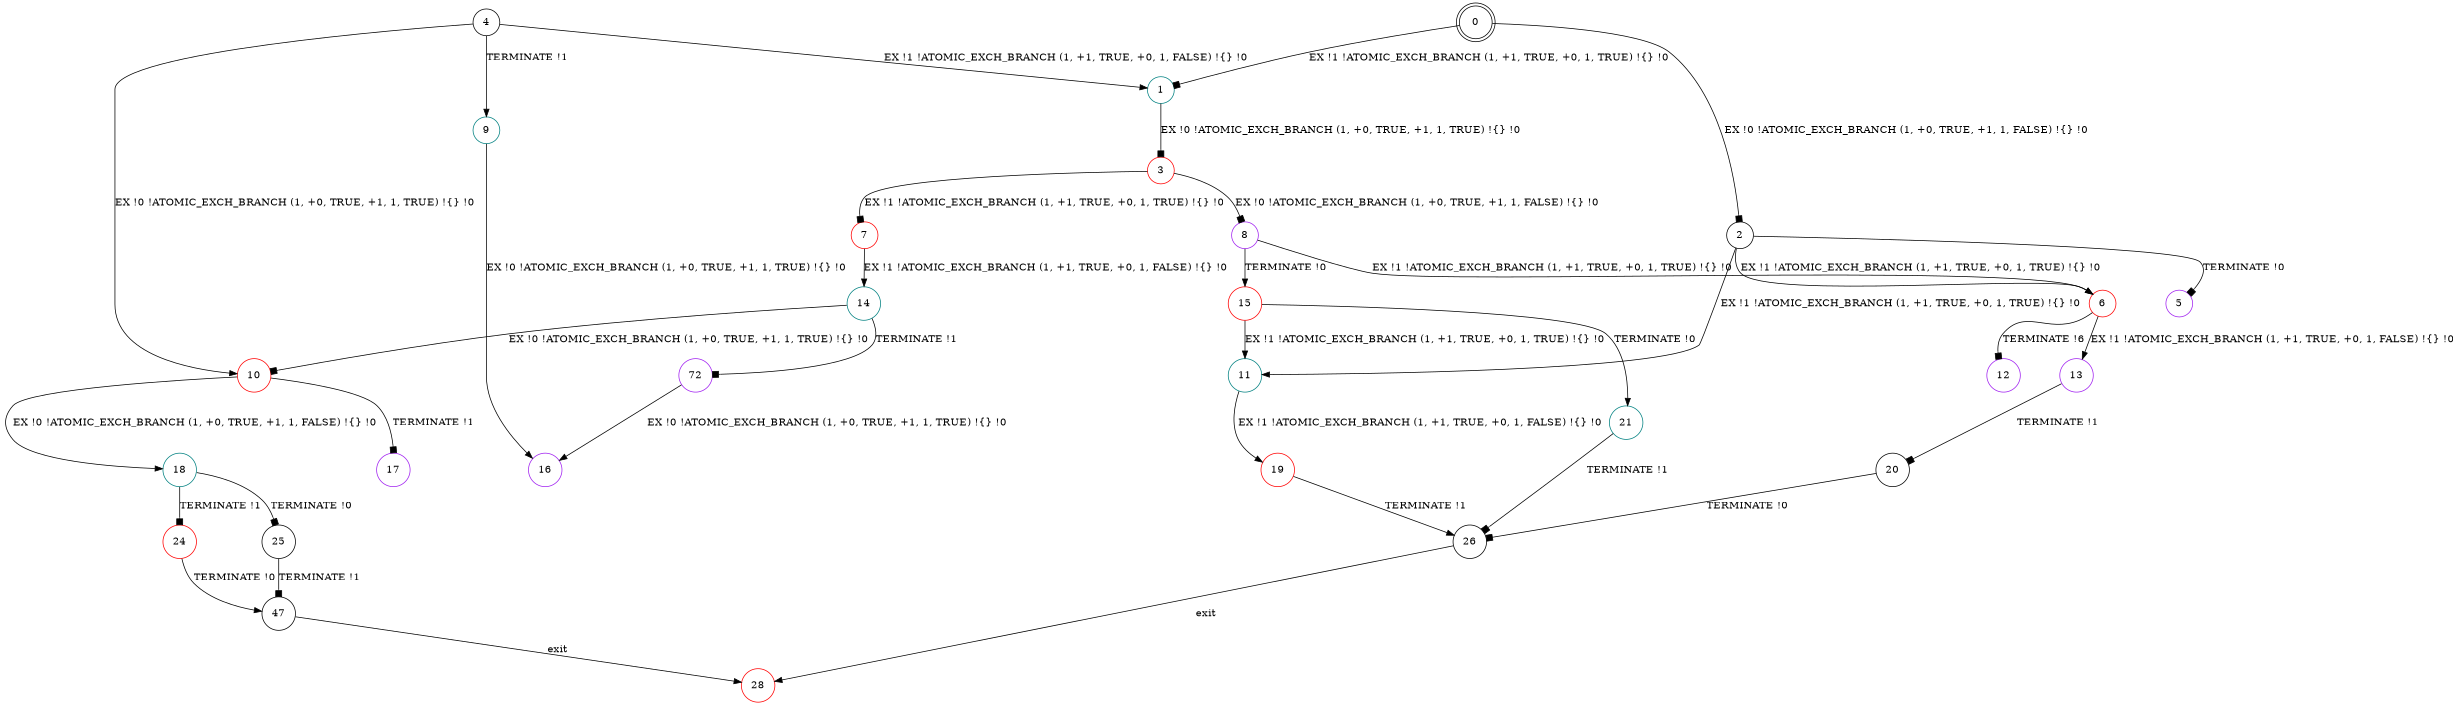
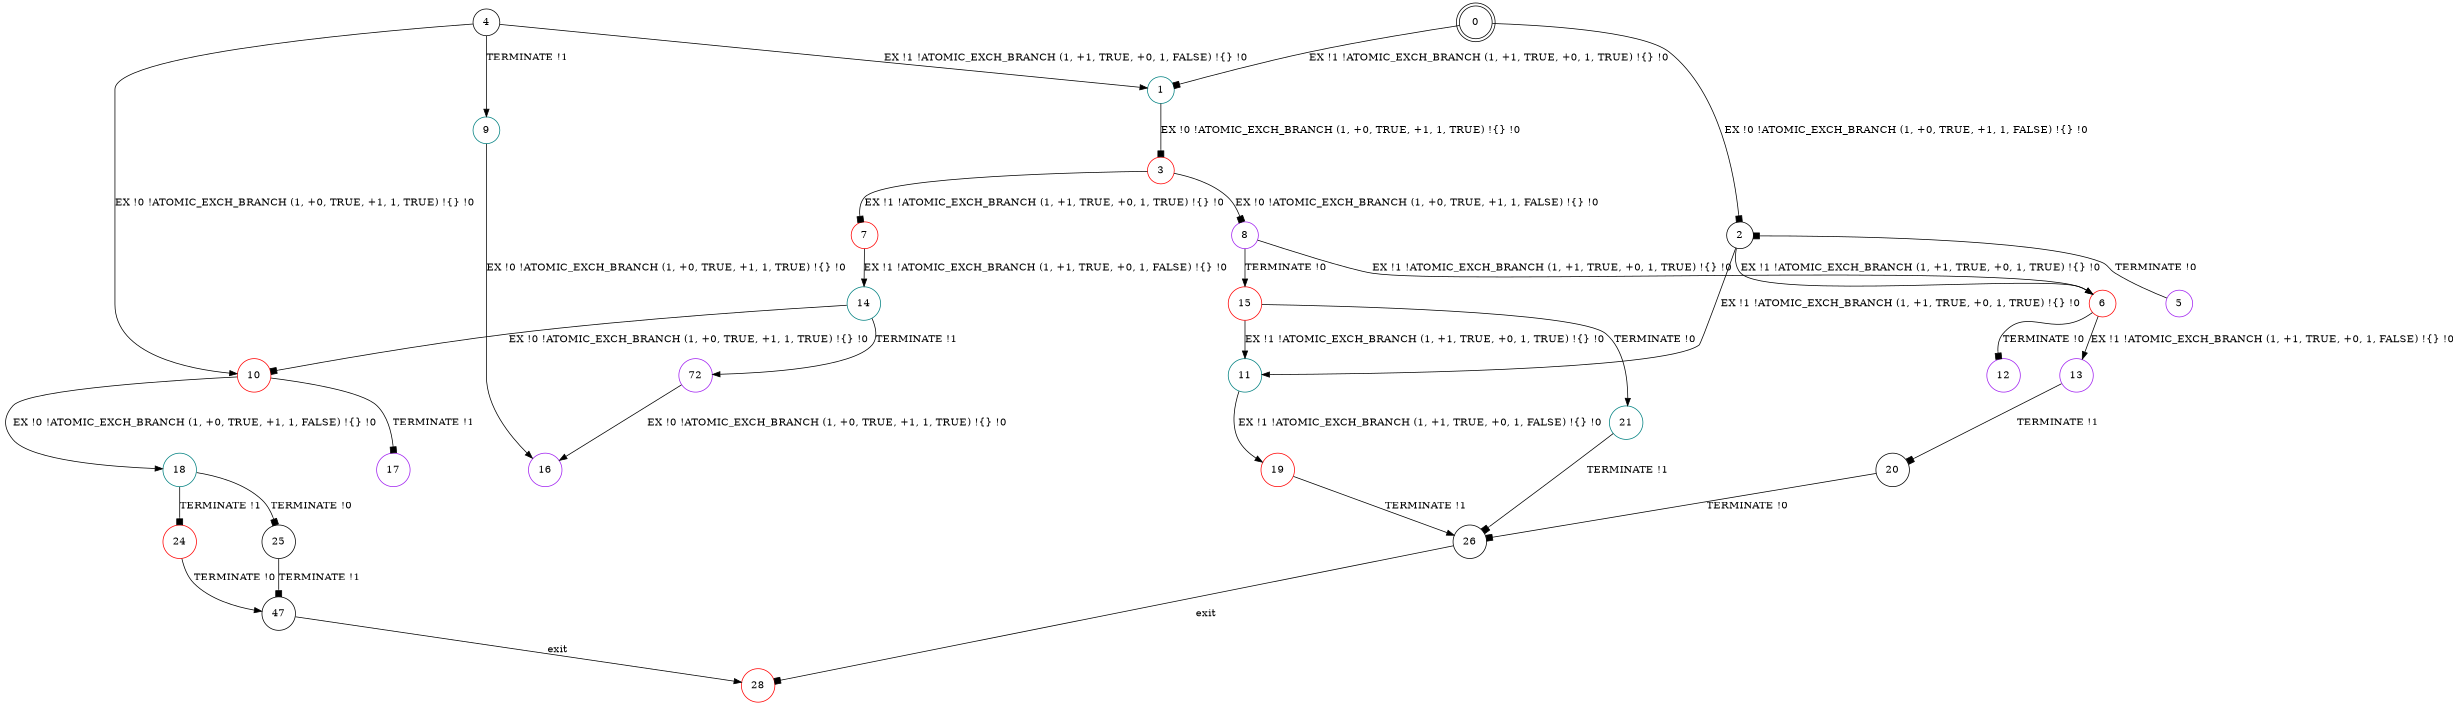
edge "2" -> "5": reversed
edge "6" -> "12": label "TERMINATE !6" -> "TERMINATE !0"
edge "14" -> "72": arrowhead box -> normal
edge "26" -> "28": arrowhead normal -> box
